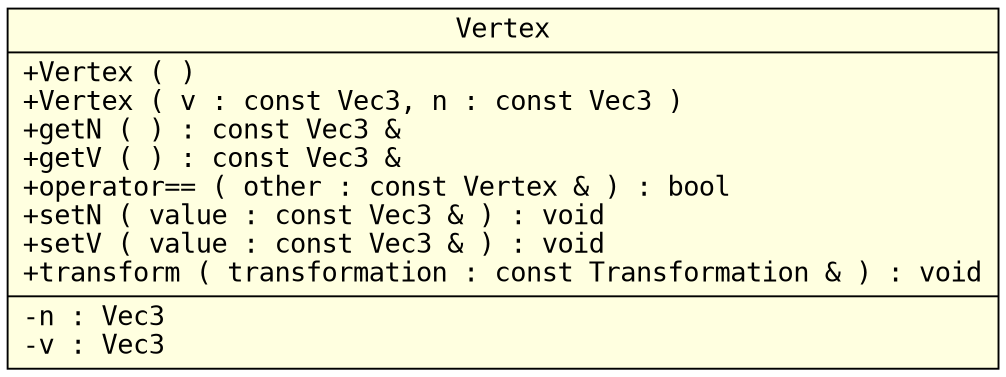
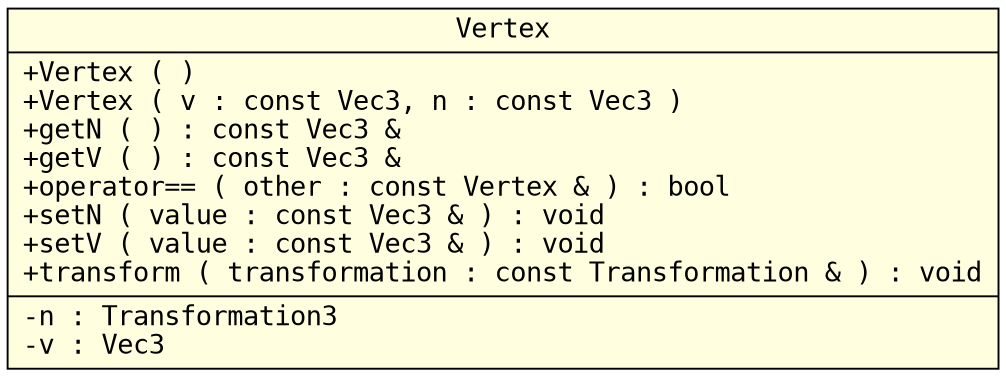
node "Vertex": text "-n : Vec3" -> "-n : Transformation3"
